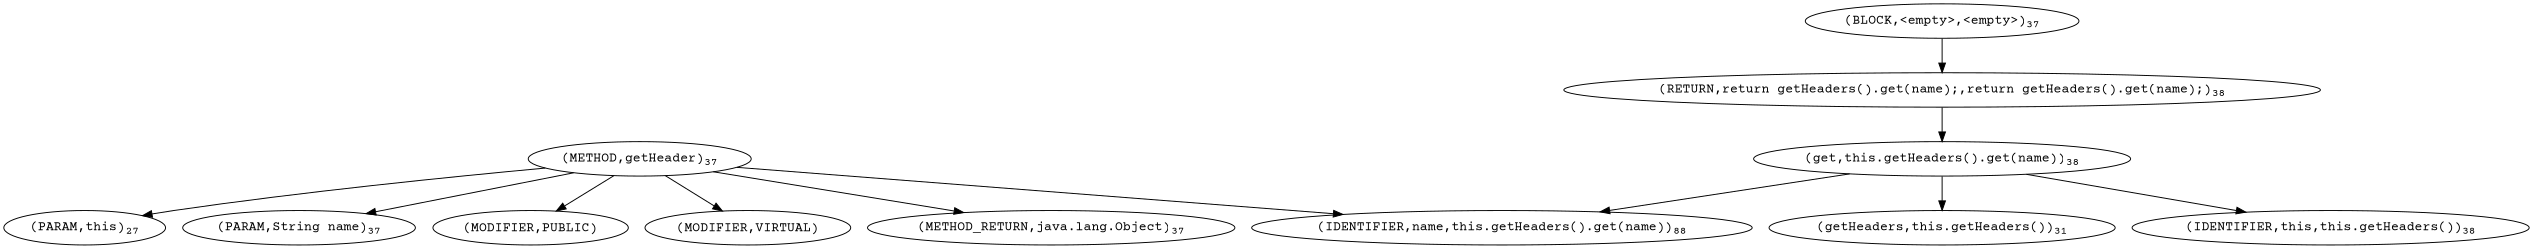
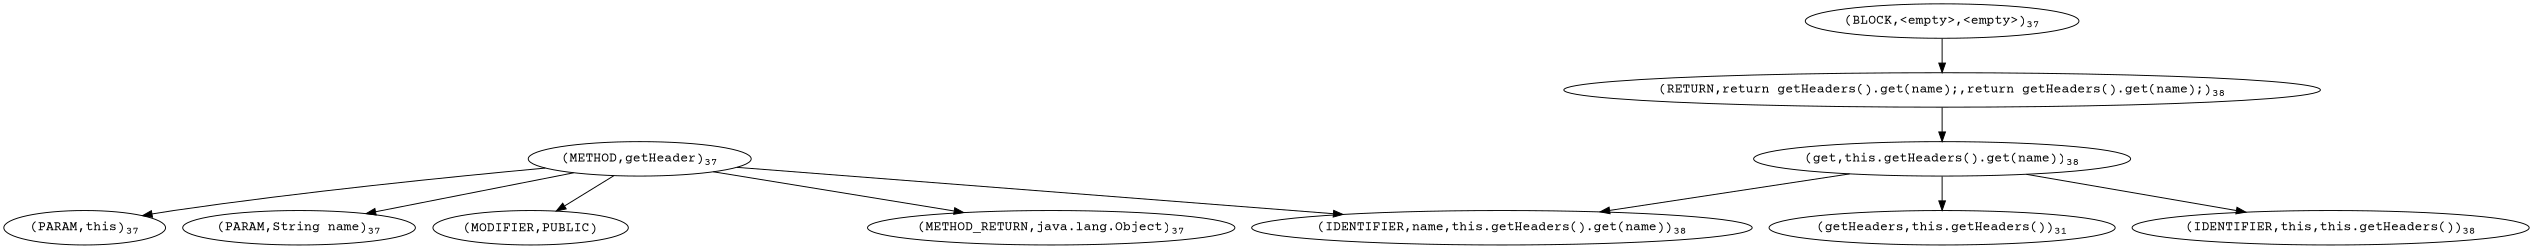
node "(PARAM,this)": text "27" -> "37"
node "(IDENTIFIER,name,this.getHeaders().get(name))": text "88" -> "38"
node "(MODIFIER,VIRTUAL)": removed
